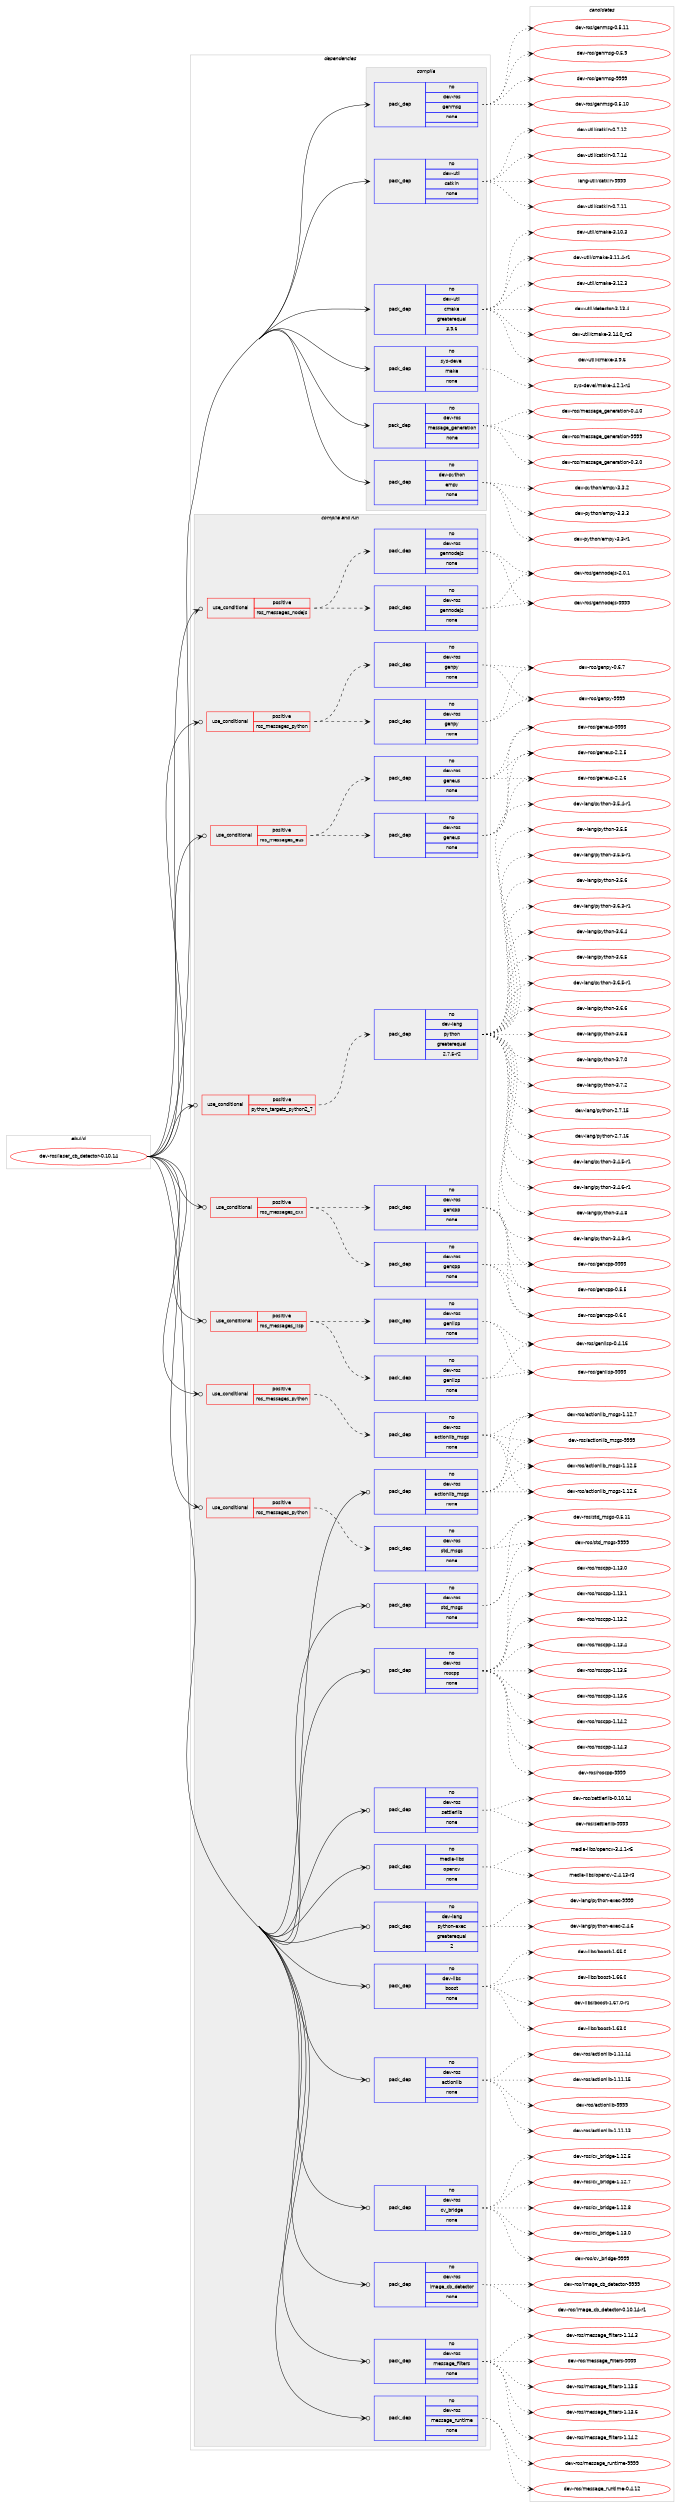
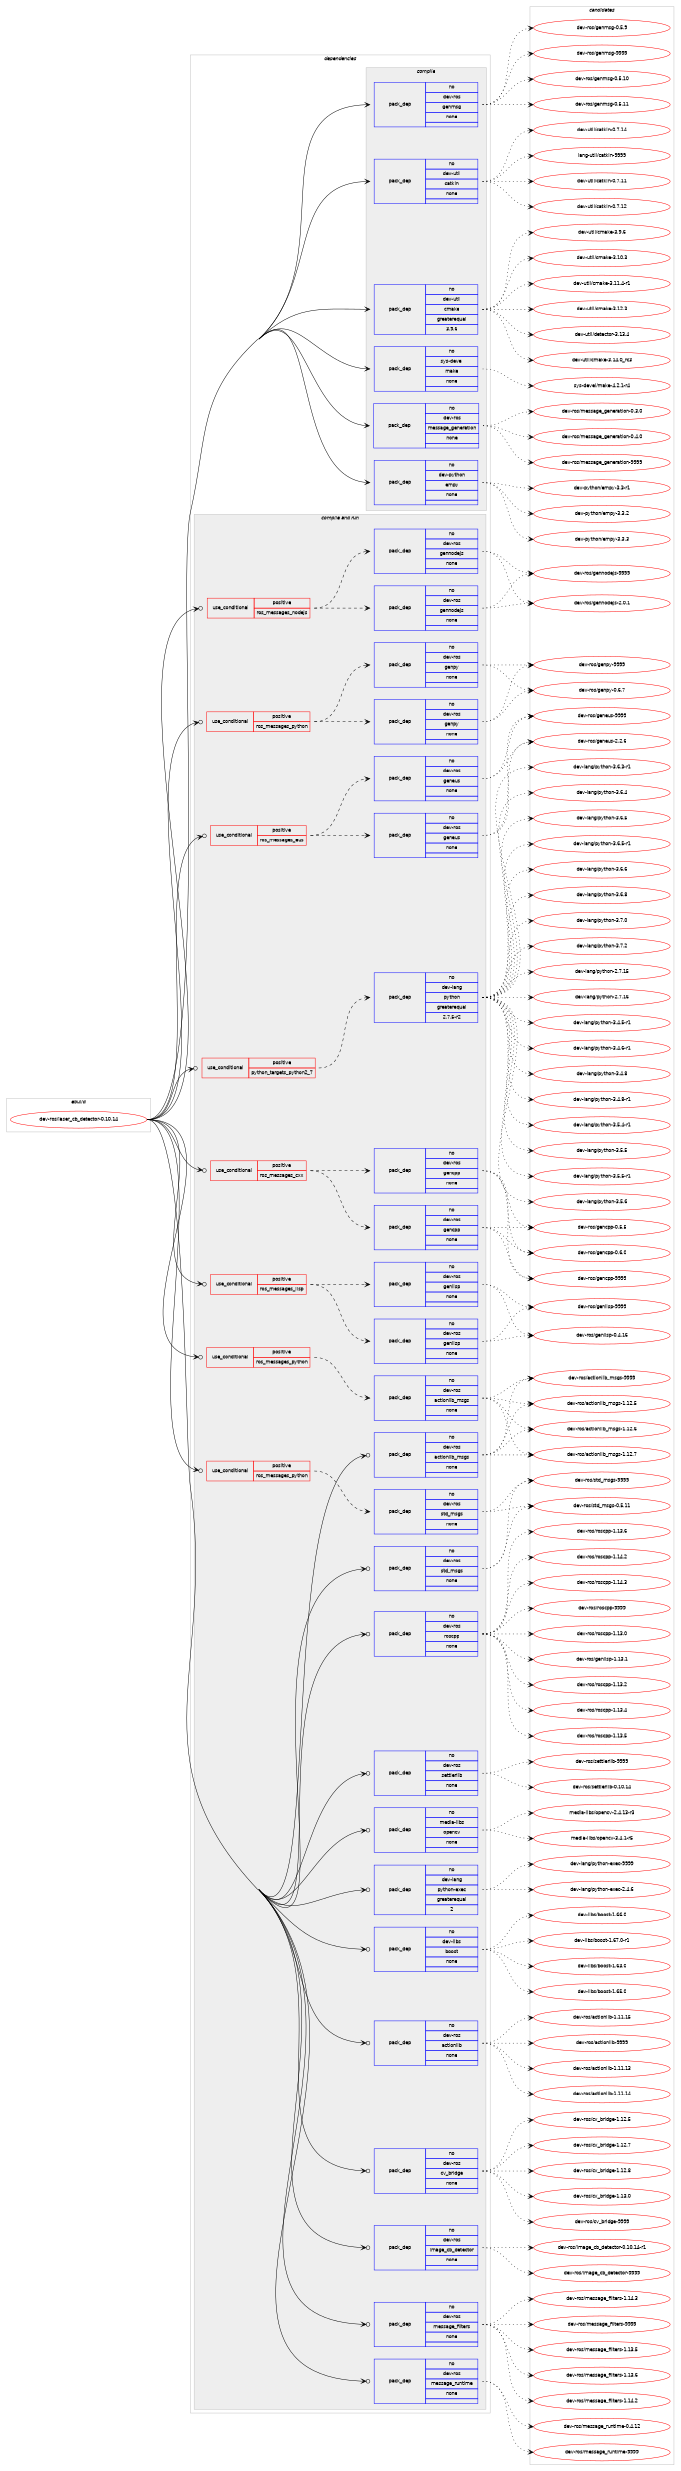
node "dev-ros/geneus-2.2.5": removed
node "dev-ros/roscpp-1.13.1": label "dev-ros/roscpp-1.13.1" -> "dev-ros/genlisp-1.13.1"
